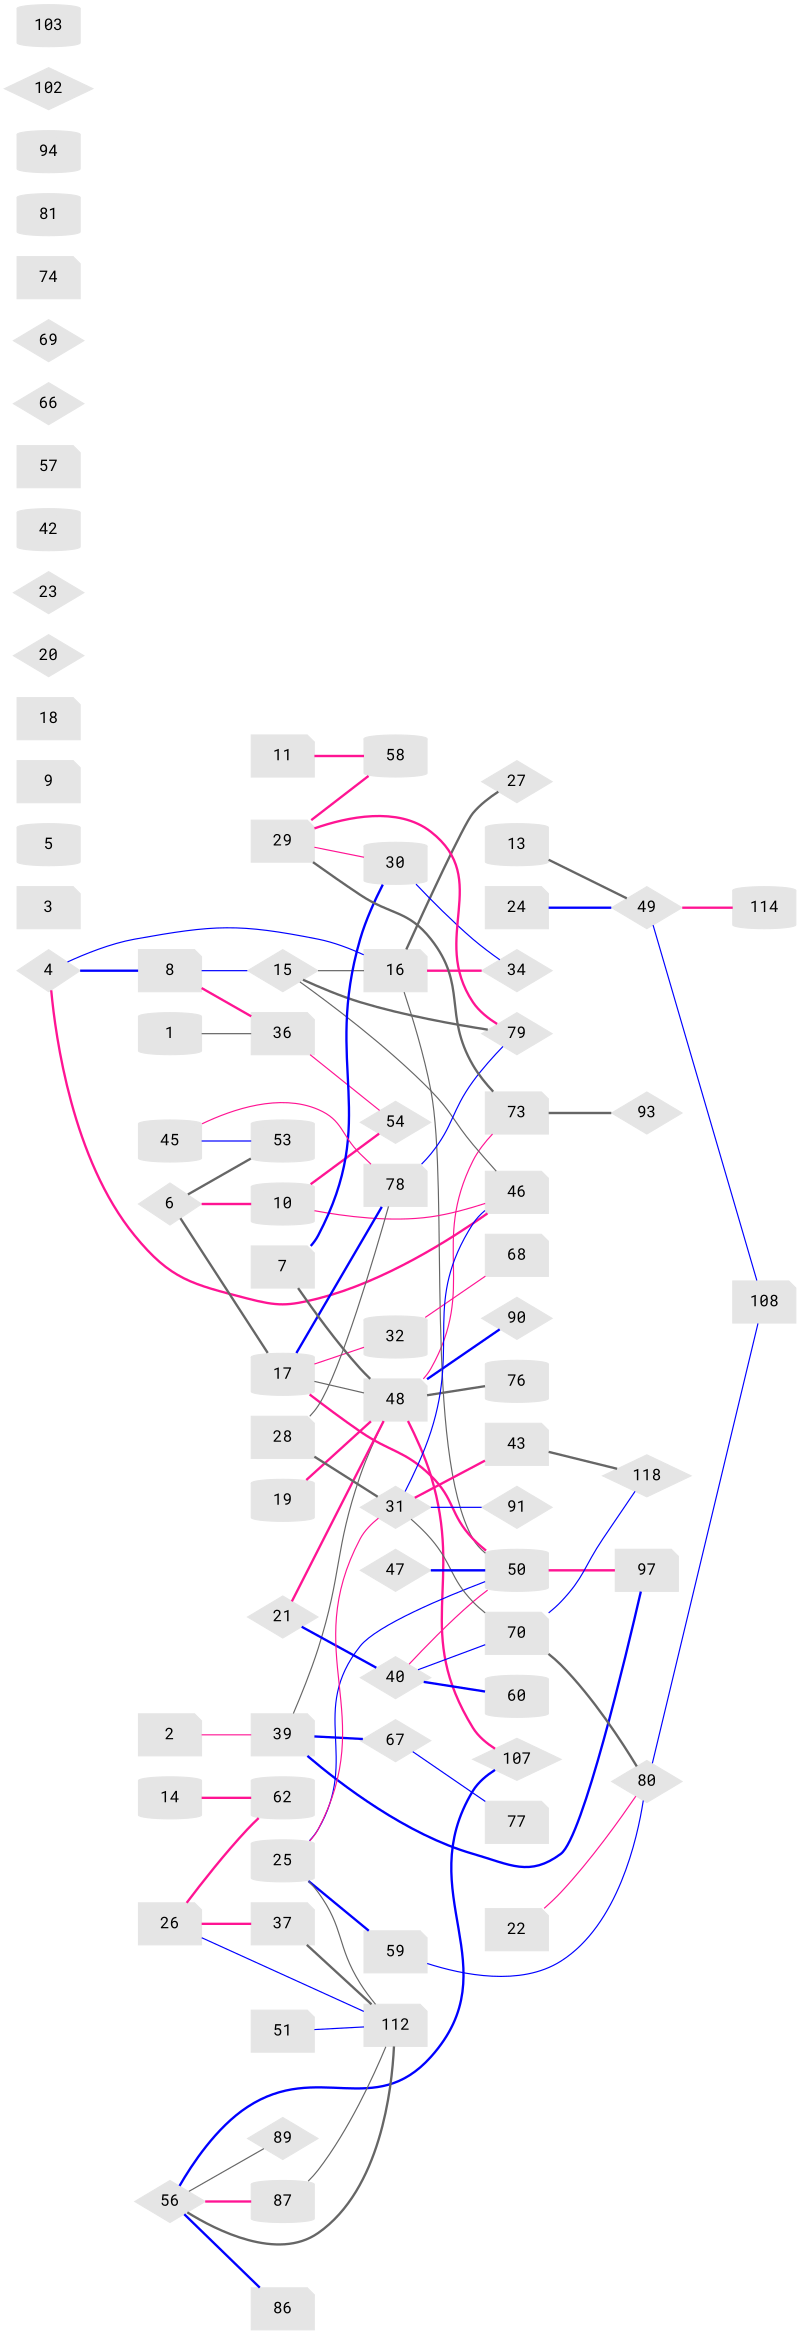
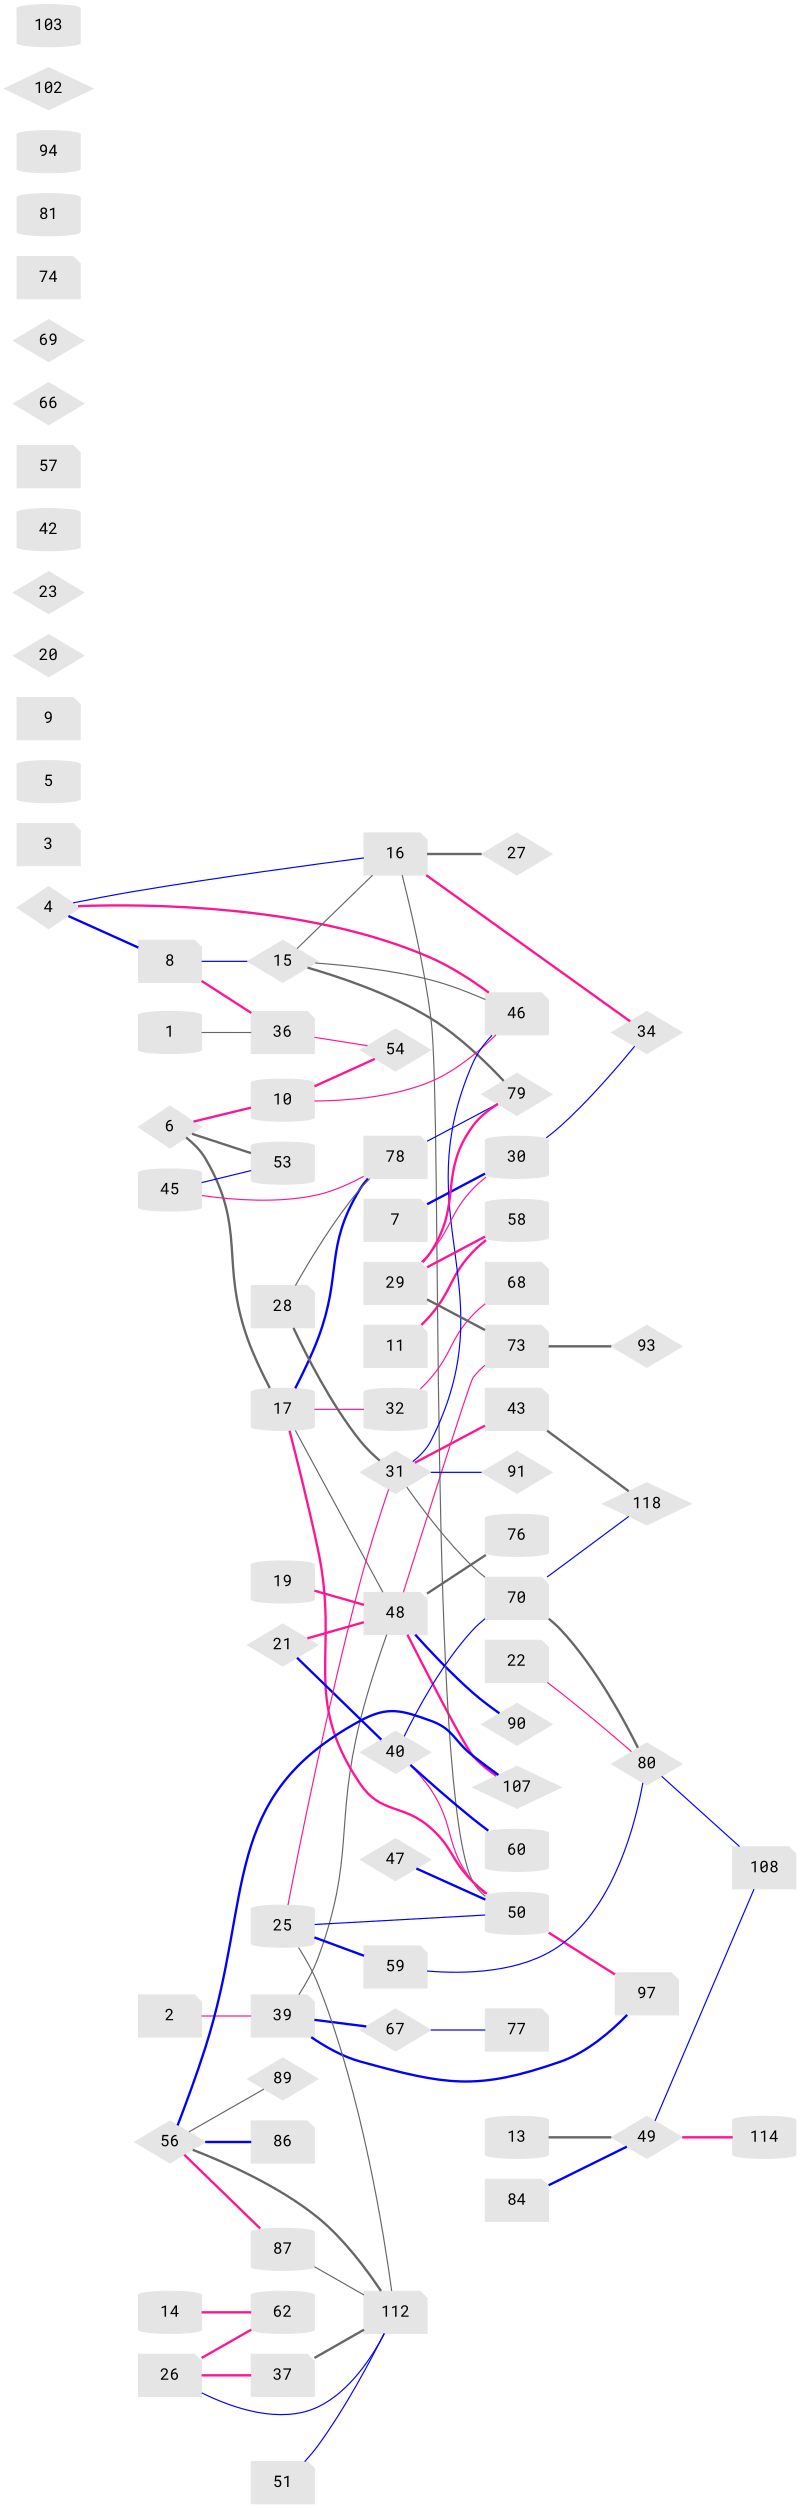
node "18": removed
node "24": label "24" -> "84"
edge "7" -- "48": removed
